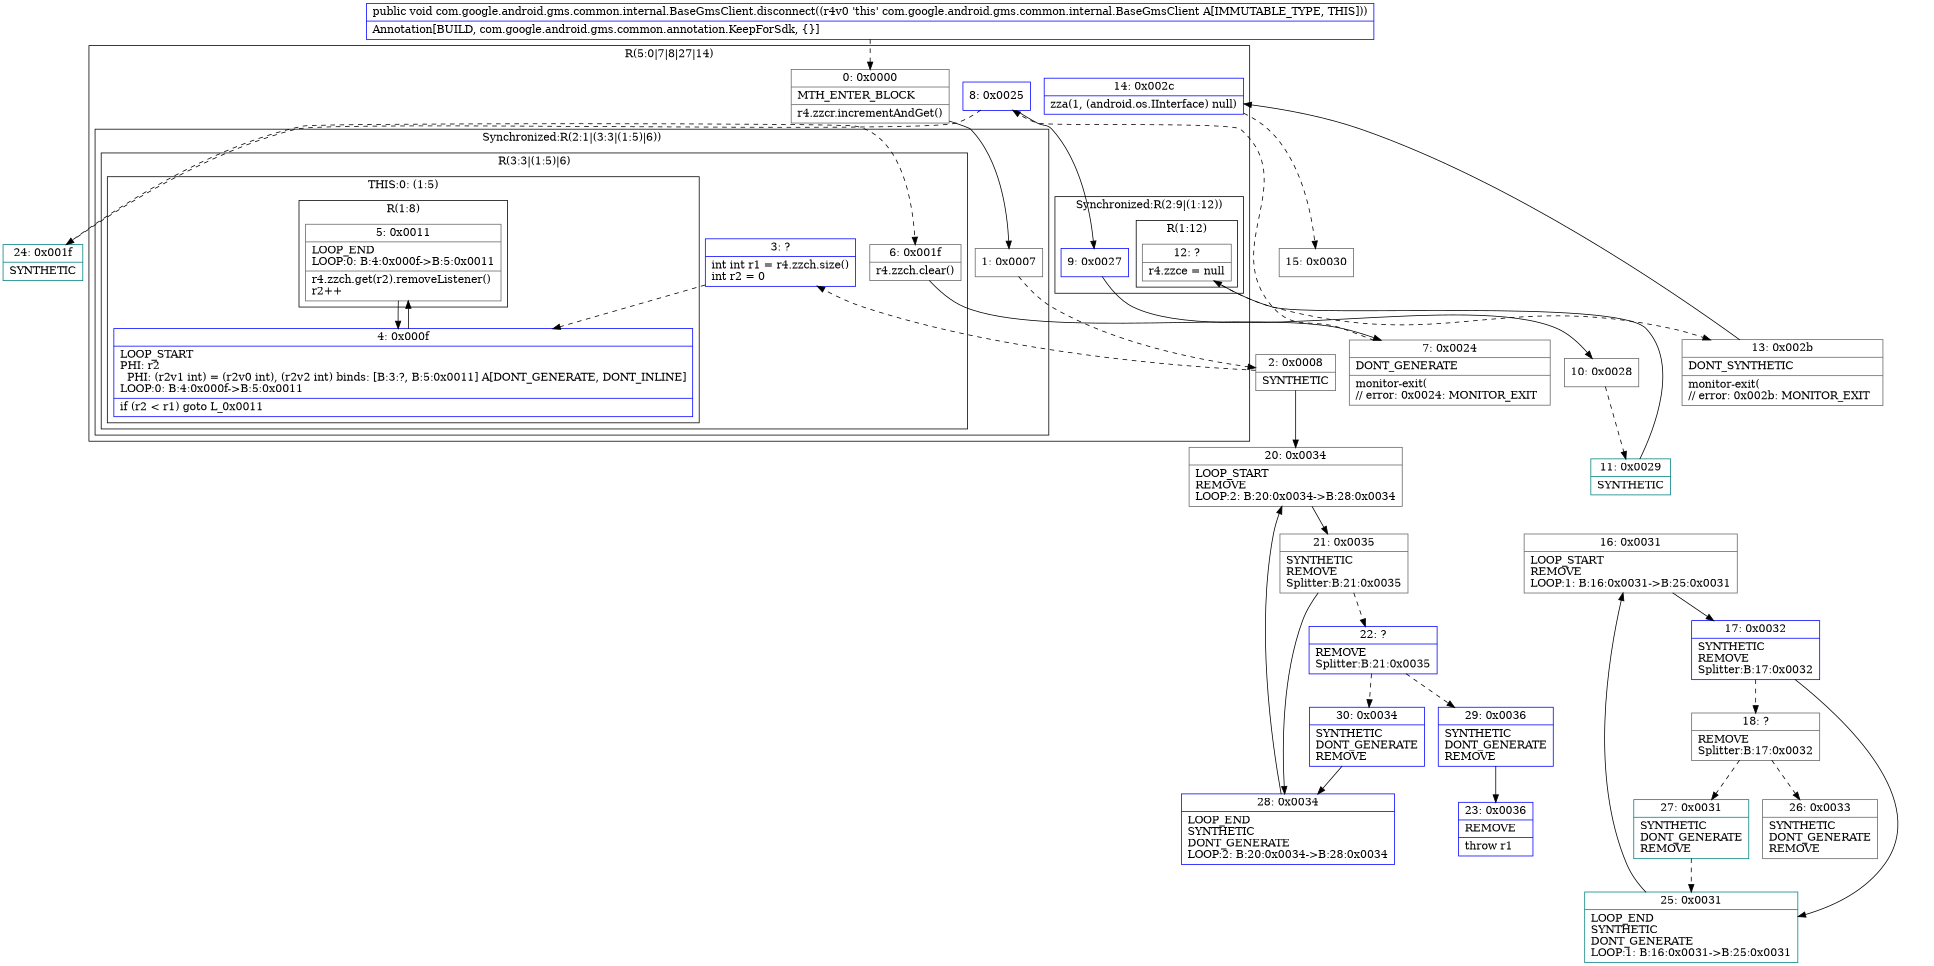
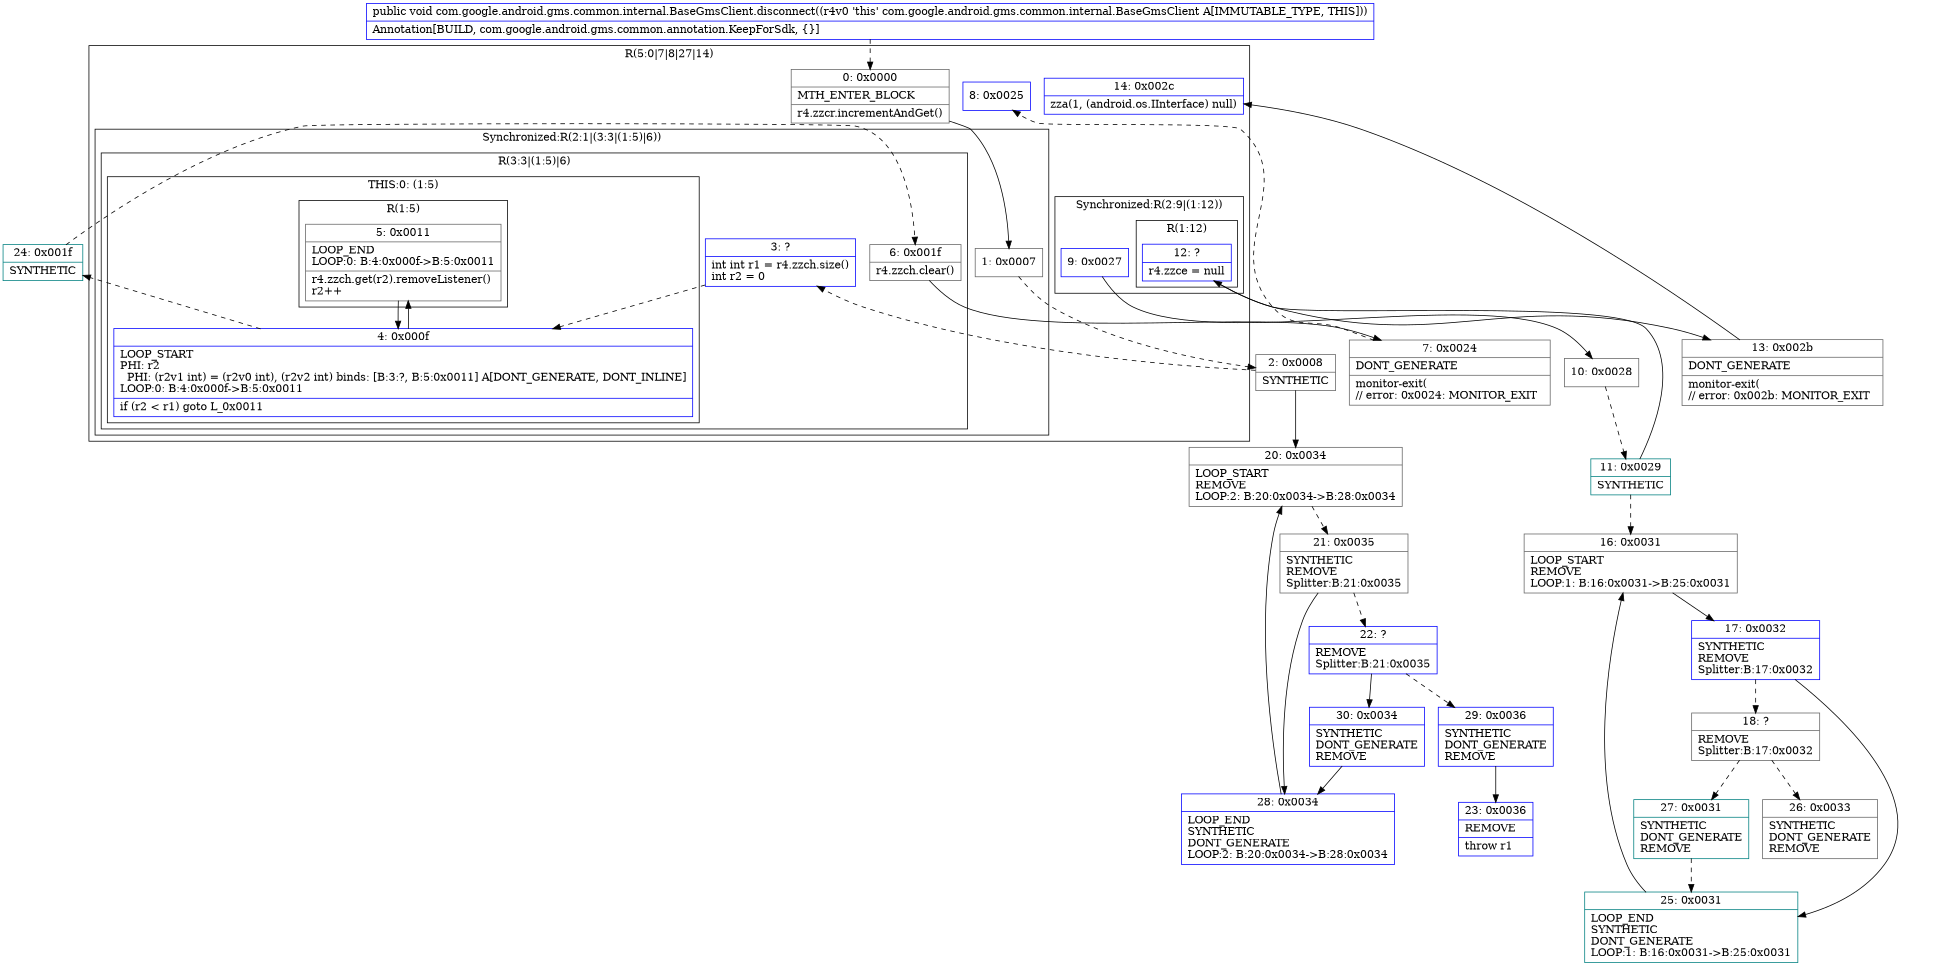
edge "8: 0x0025" -> "24: 0x001f": now "4: 0x000f" -> "24: 0x001f"
edge "8: 0x0025" -> "9: 0x0027": removed
cluster "R(1:8)": label "R(1:8)" -> "R(1:5)"
node "12: ?": color gray40 -> blue
node "15: 0x0030": removed
edge "12: ?" -> "13: 0x002b": style dashed -> solid
node "13: 0x002b": text "DONT_SYNTHETIC" -> "DONT_GENERATE"
edge "11: 0x0029" -> "16: 0x0031": added
edge "20: 0x0034" -> "21: 0x0035": style solid -> dashed
edge "22: ?" -> "30: 0x0034": style dashed -> solid
